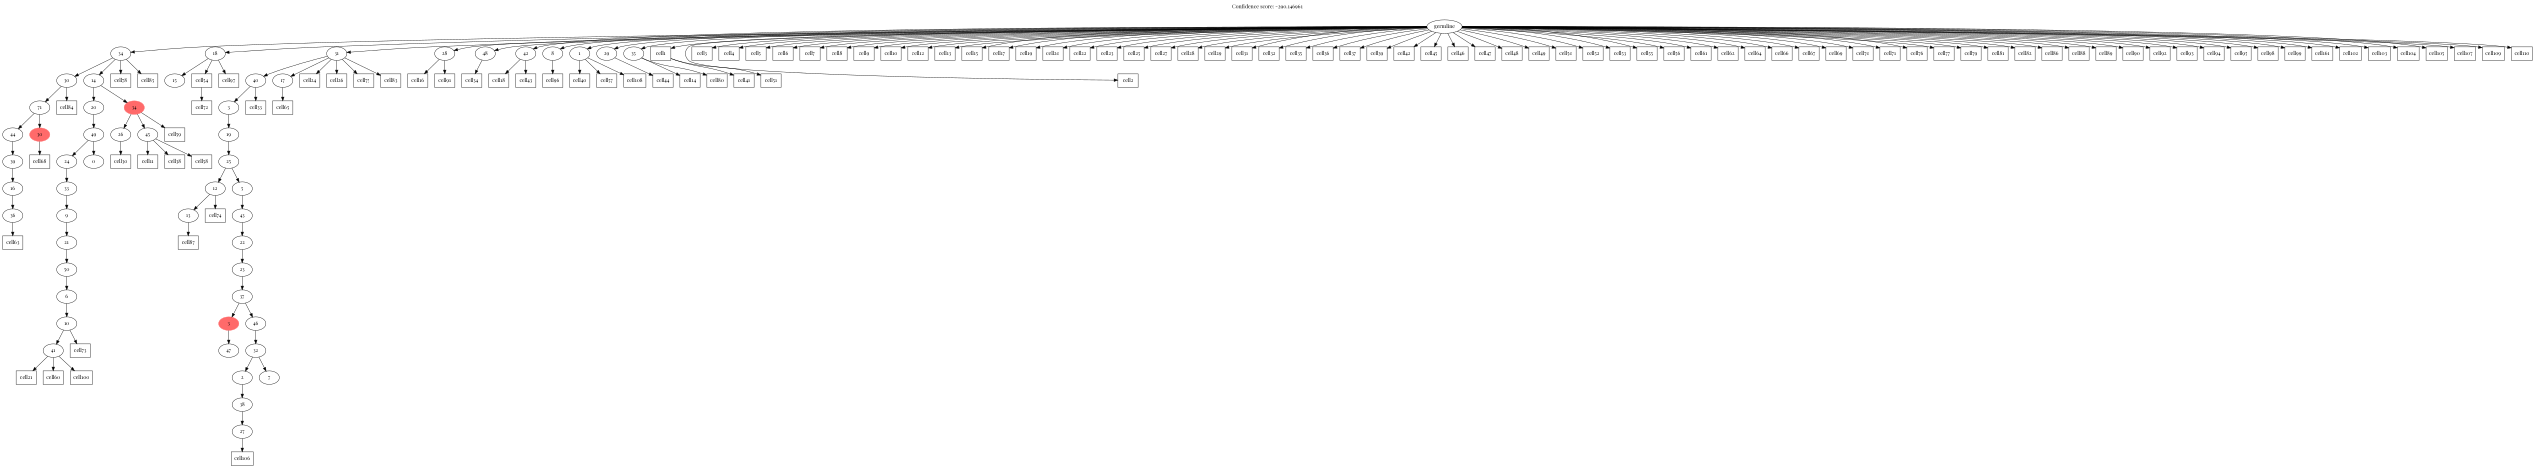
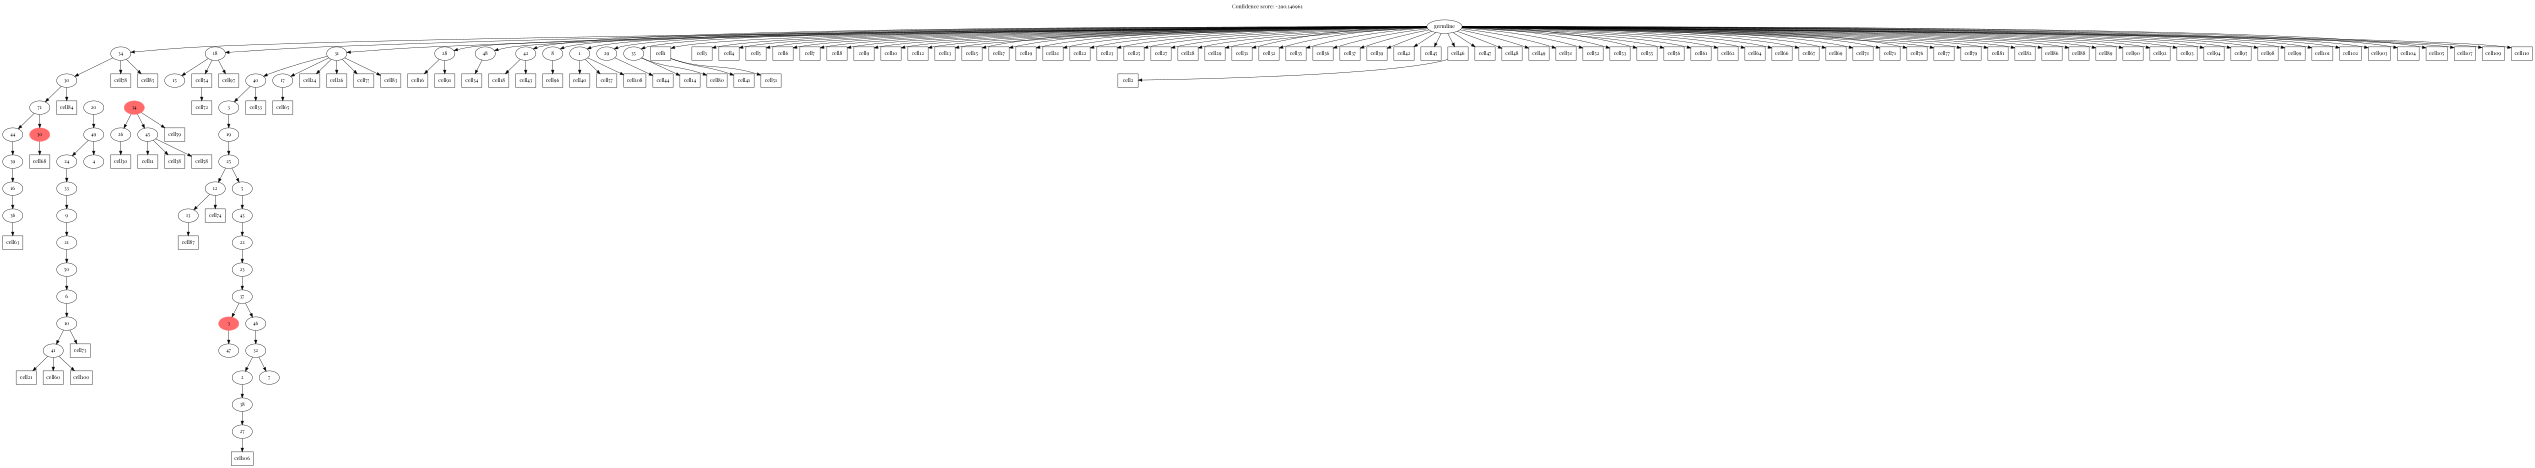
node "cell161": label "cell161" -> "cell101"
node "cell103": label "cell103" -> "cell903"
edge "germline" -> "cell2": now "cell46" -> "cell2"
node "14": removed
node "0": label "0" -> "4"
